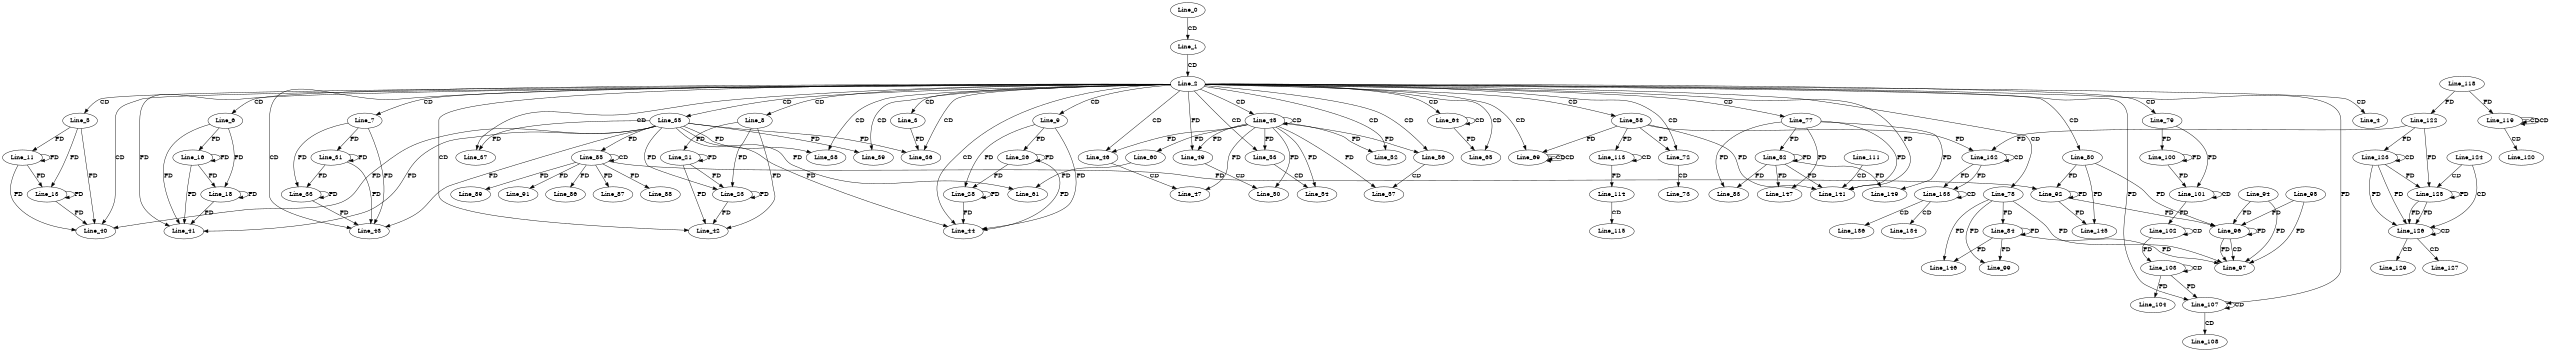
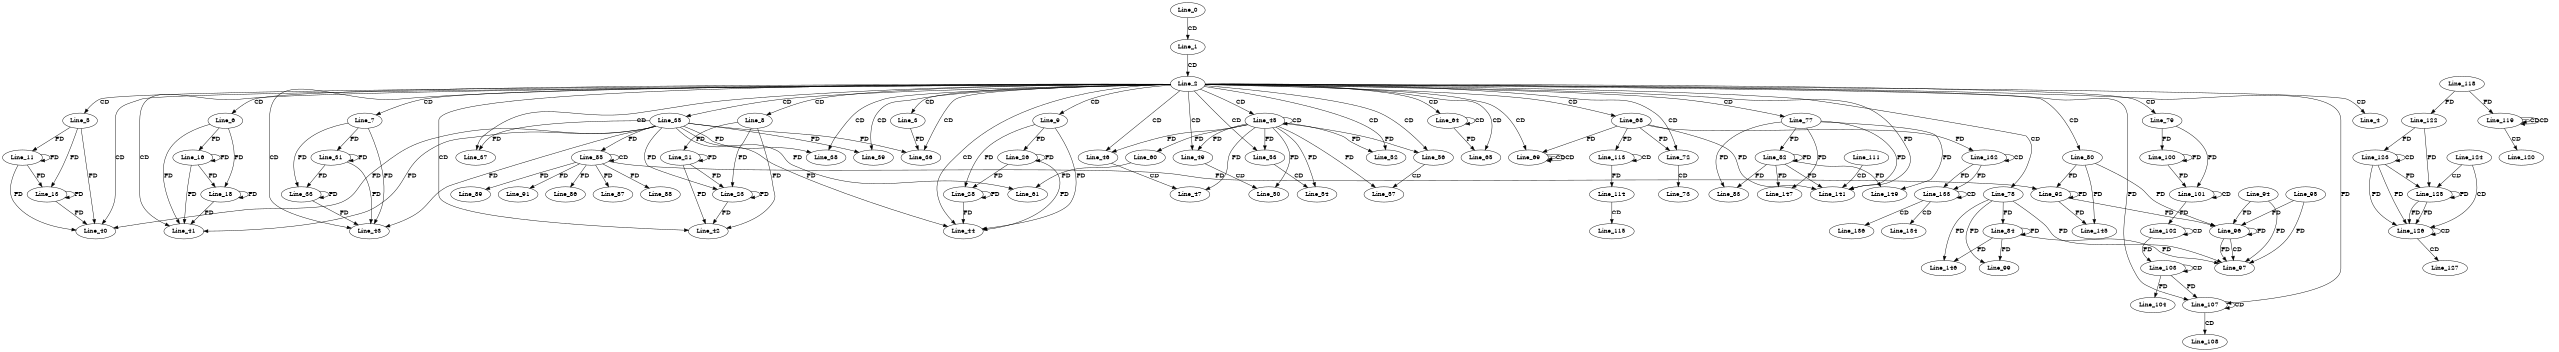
edge "Line_2" -> "Line_49": label "FD" -> "CD"
node "Line_58": label "Line_58" -> "Line_68"
edge "Line_122" -> "Line_132": removed, label "FD"
edge "Line_2" -> "Line_41": label "FD" -> "CD"
node "Line_129": removed
